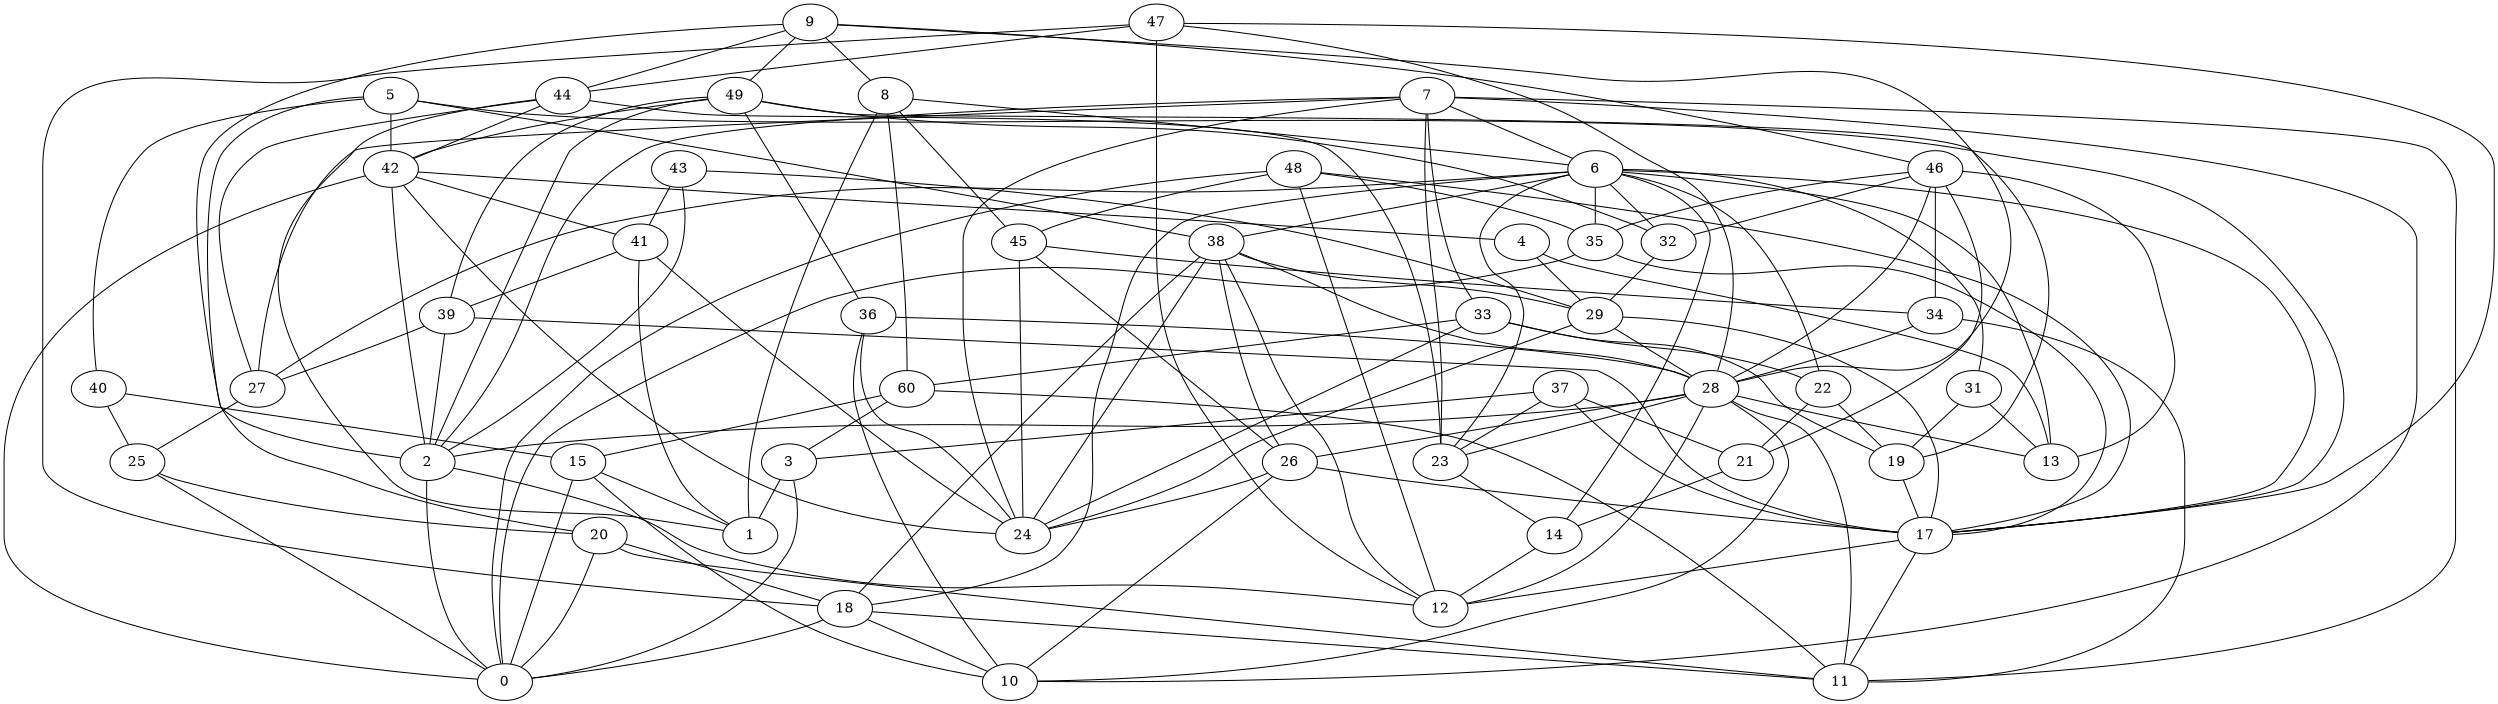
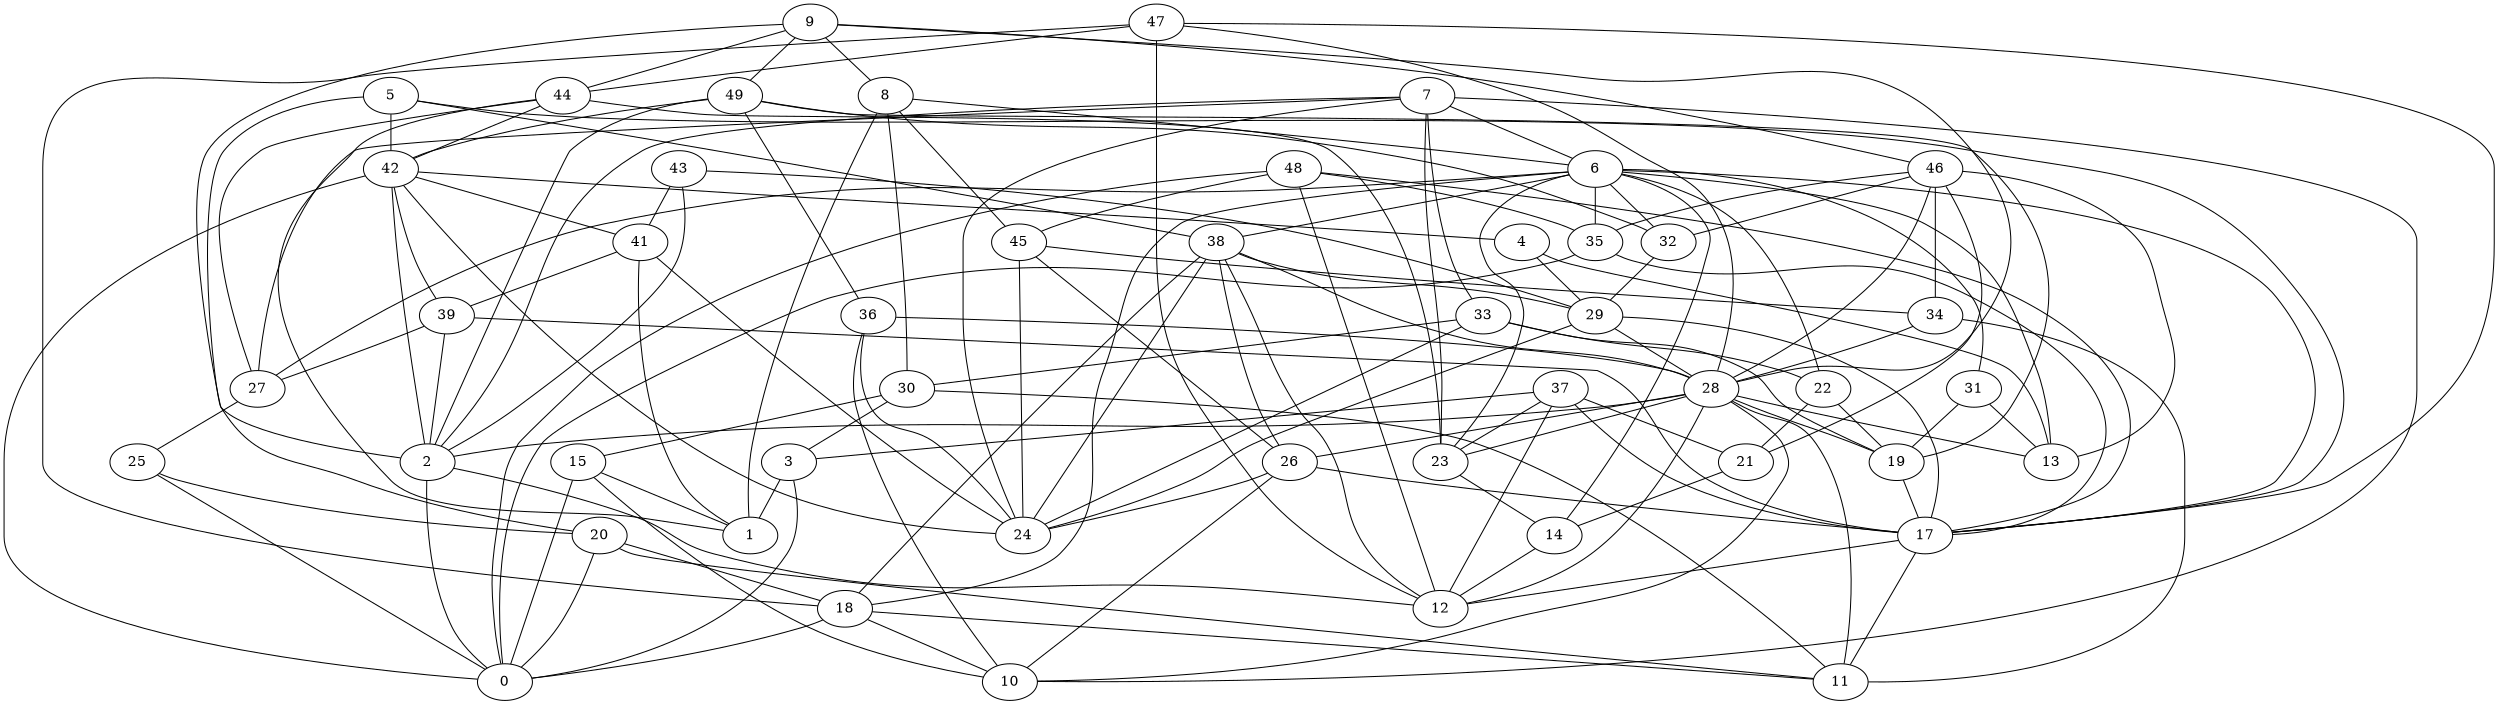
edge "49" -- "39": now "42" -- "39"
edge "7" -- "11": removed
node "40": removed
node "60": label "60" -> "30"
edge "28" -- "19": added
edge "37" -- "12": added
